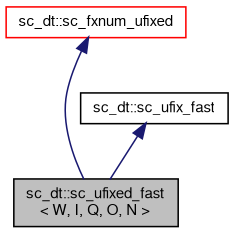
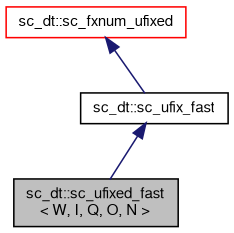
edge "sc_dt::sc_ufixed_fast < W, I, Q, O, N >" -> "sc_dt::sc_fxnum_ufixed": now "sc_dt::sc_ufix_fast" -> "sc_dt::sc_fxnum_ufixed"
